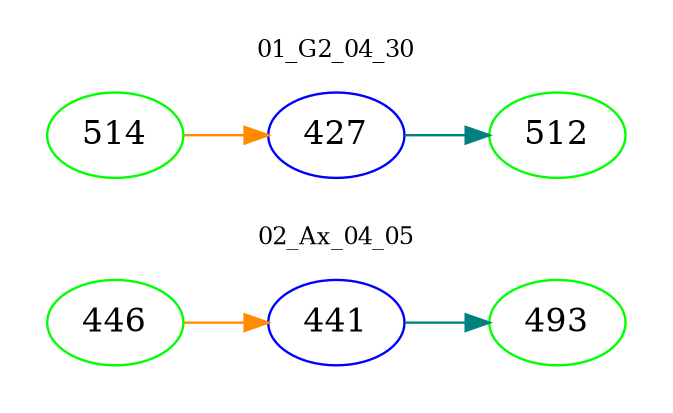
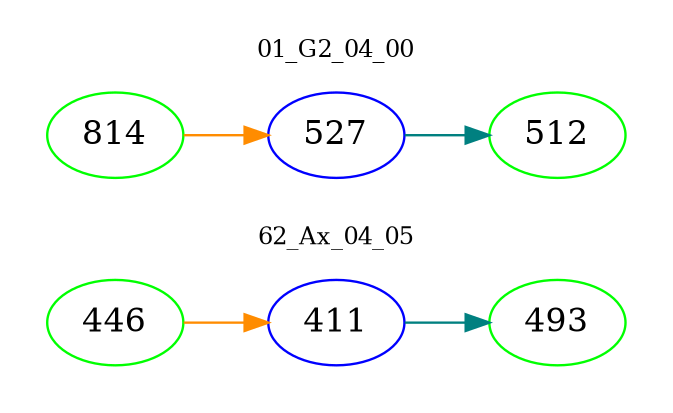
cluster "01_G2_04_30": label "01_G2_04_30" -> "01_G2_04_00"
node "514": label "514" -> "814"
node "427": label "427" -> "527"
cluster "02_Ax_04_05": label "02_Ax_04_05" -> "62_Ax_04_05"
node "441": label "441" -> "411"
